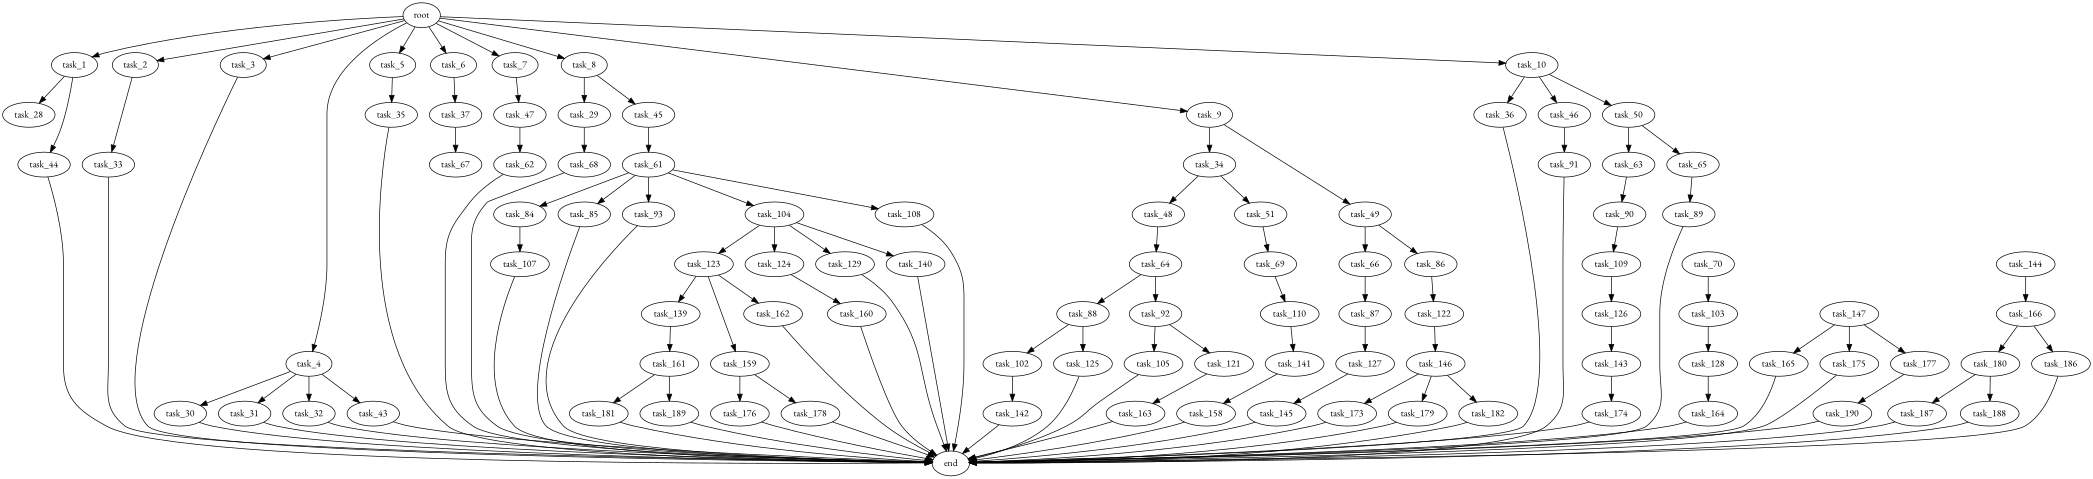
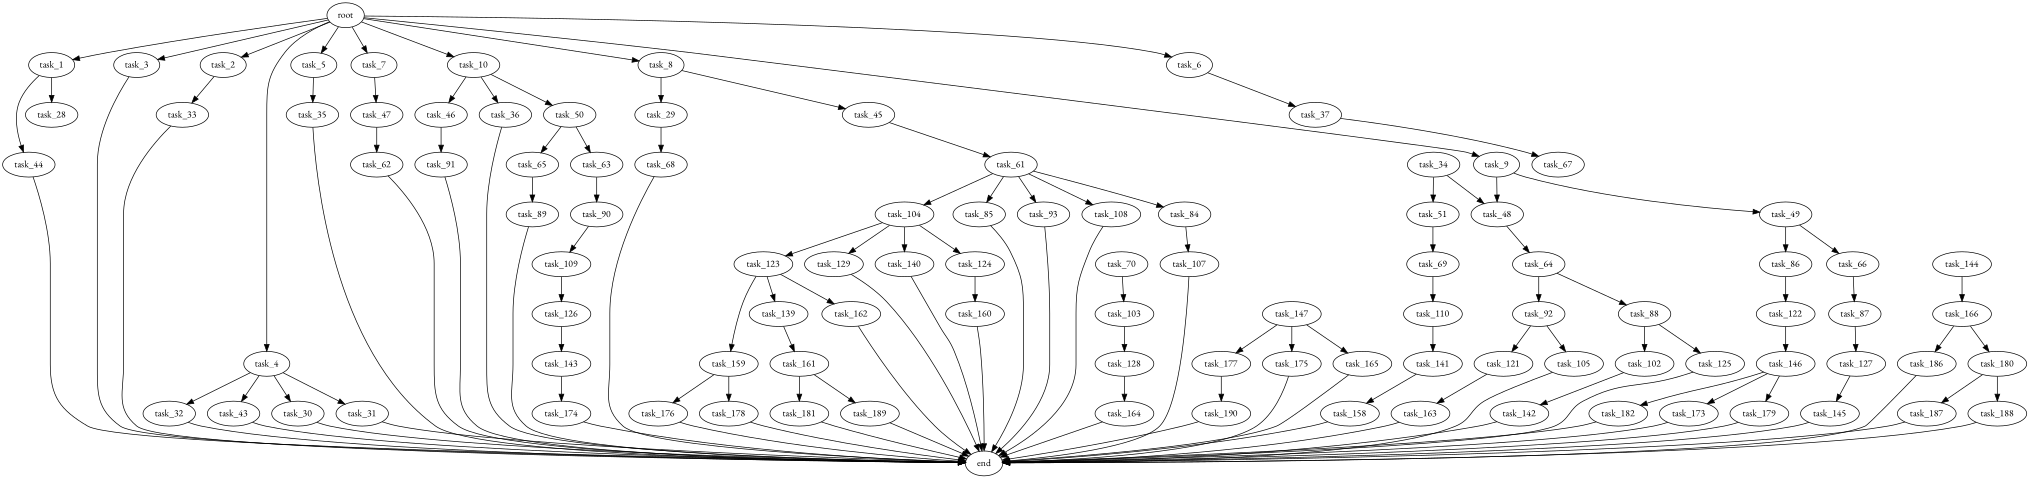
edge "task_9" -> "task_34": now "task_9" -> "task_48"
